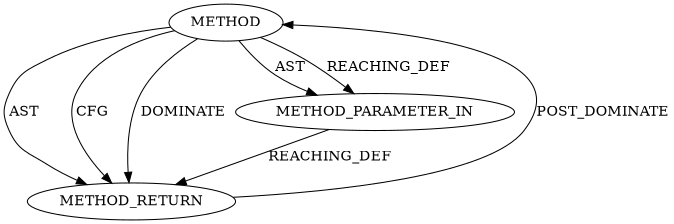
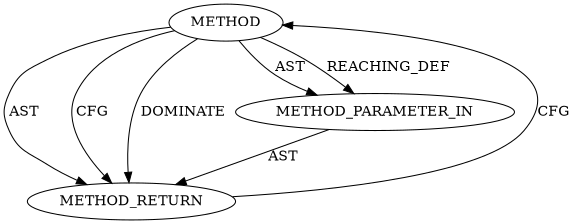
edge "METHOD_RETURN" -> "METHOD": label "POST_DOMINATE" -> "CFG"
edge "METHOD_PARAMETER_IN" -> "METHOD_RETURN": label "REACHING_DEF" -> "AST"
